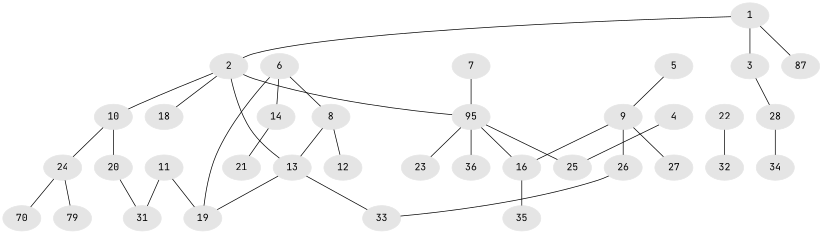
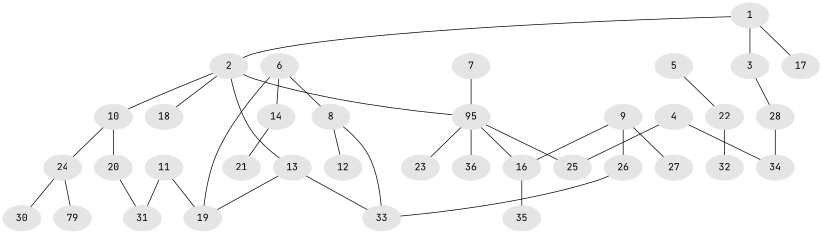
node "87": label "87" -> "17"
edge "5" -- "9": now "5" -- "22"
edge "4" -- "34": added
edge "8" -- "13": now "8" -- "33"
node "70": label "70" -> "30"
